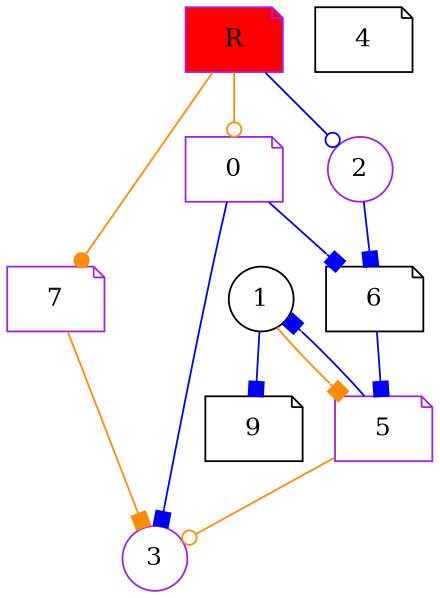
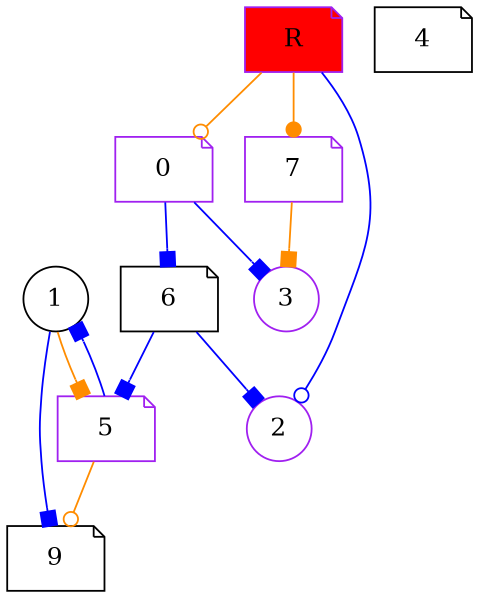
edge "2" -> "6": reversed
edge "5" -> "3": now "5" -> "9"
